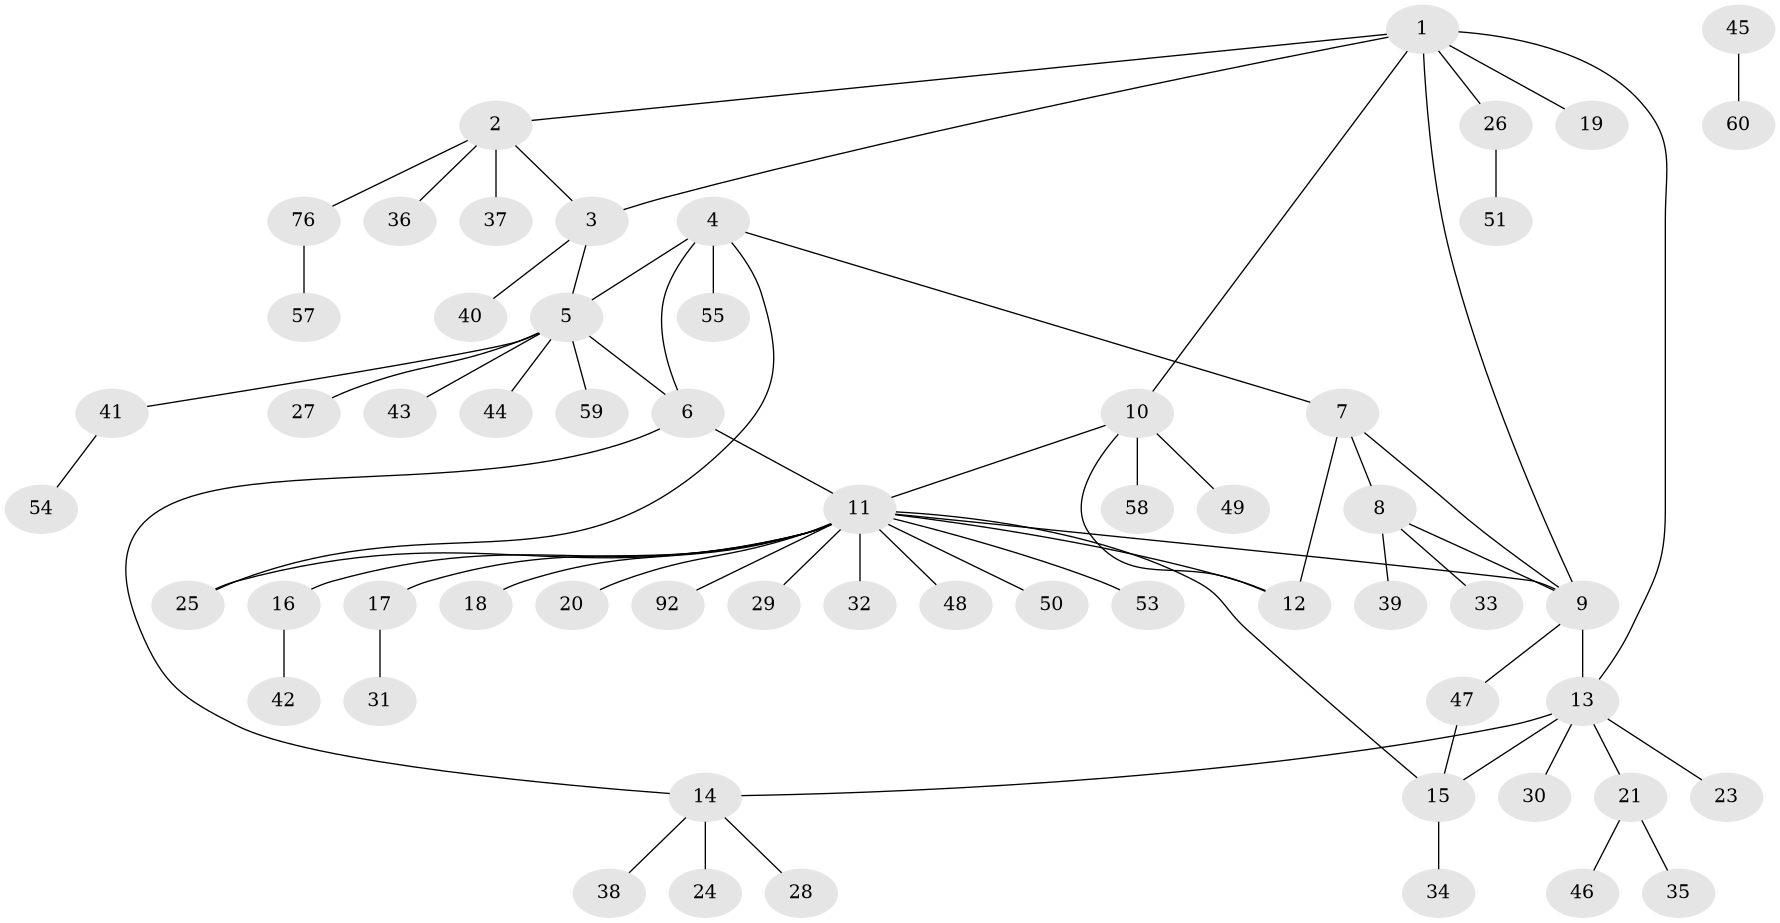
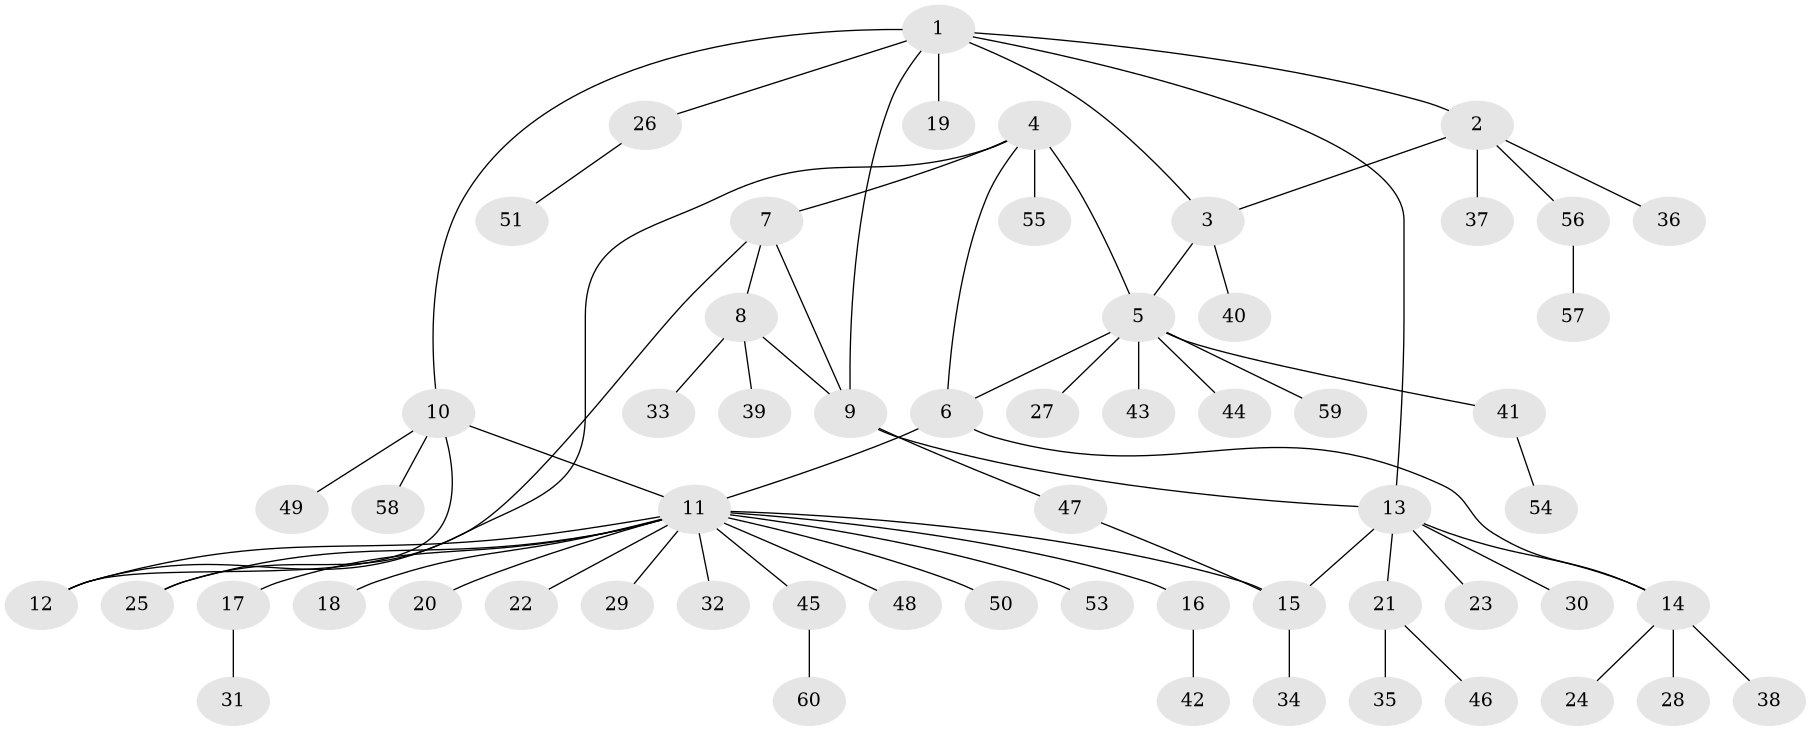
node "76": label "76" -> "56"
edge "11" -- "9": now "11" -- "45"
node "92": label "92" -> "22"
